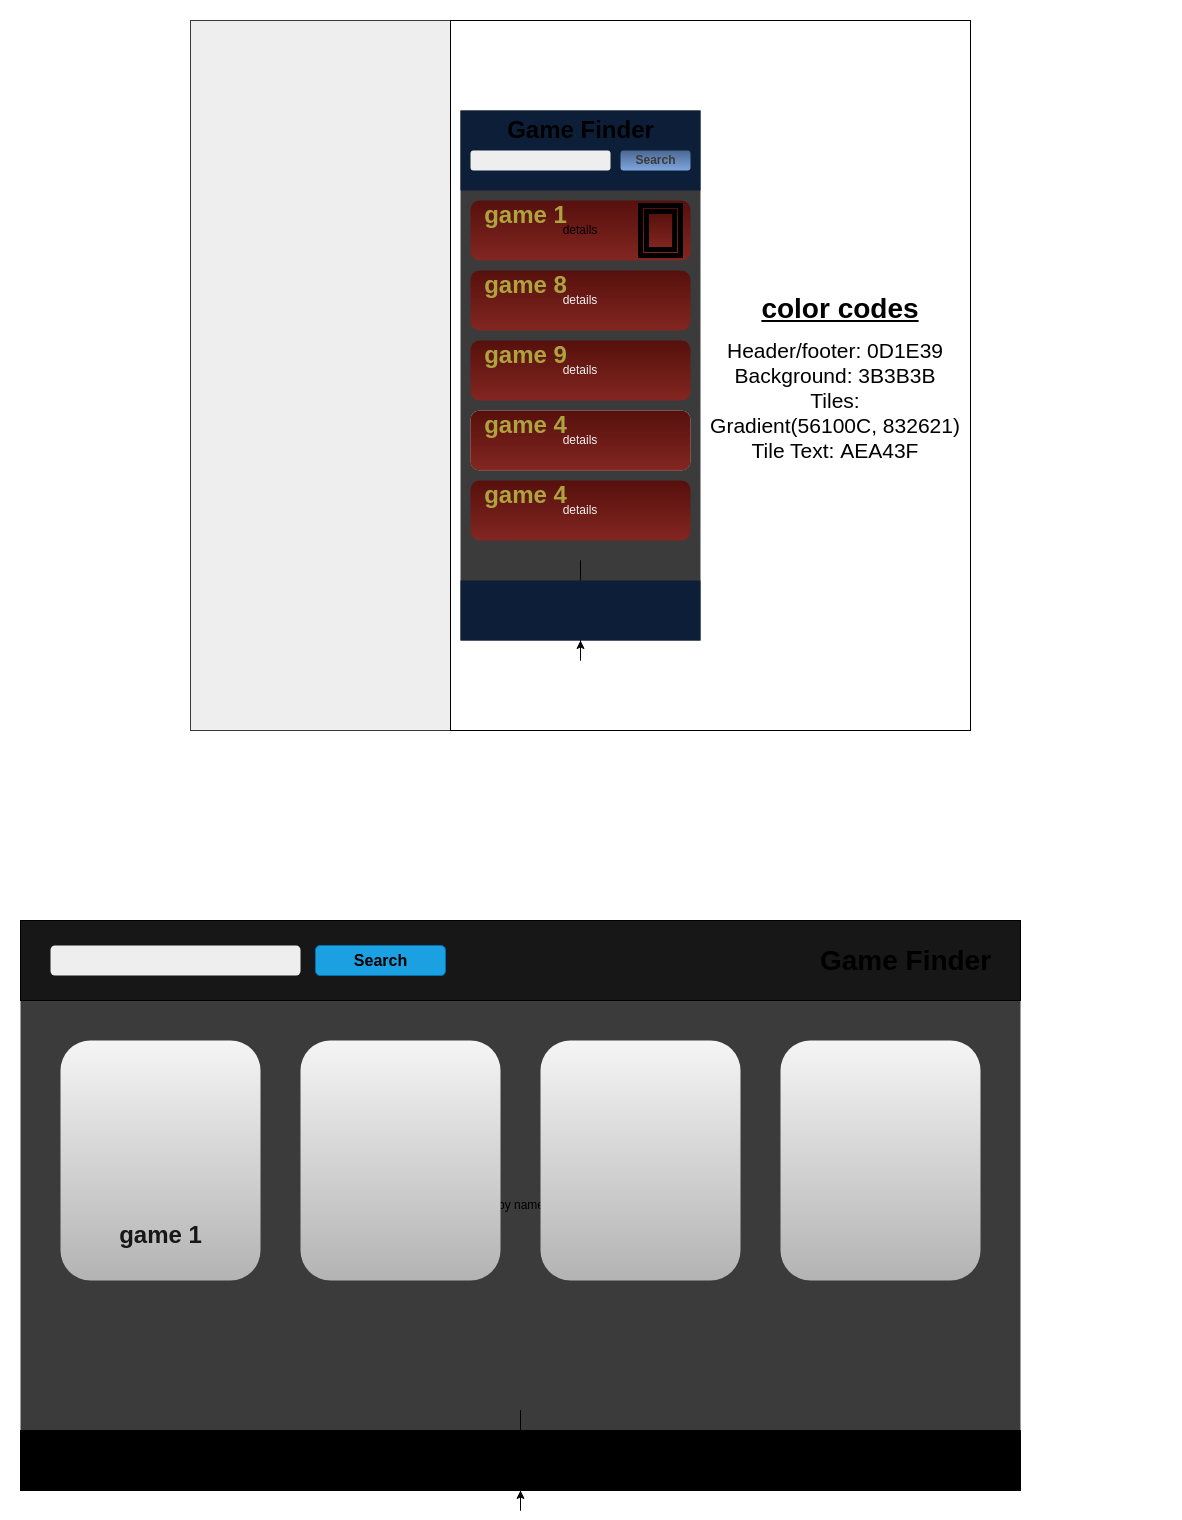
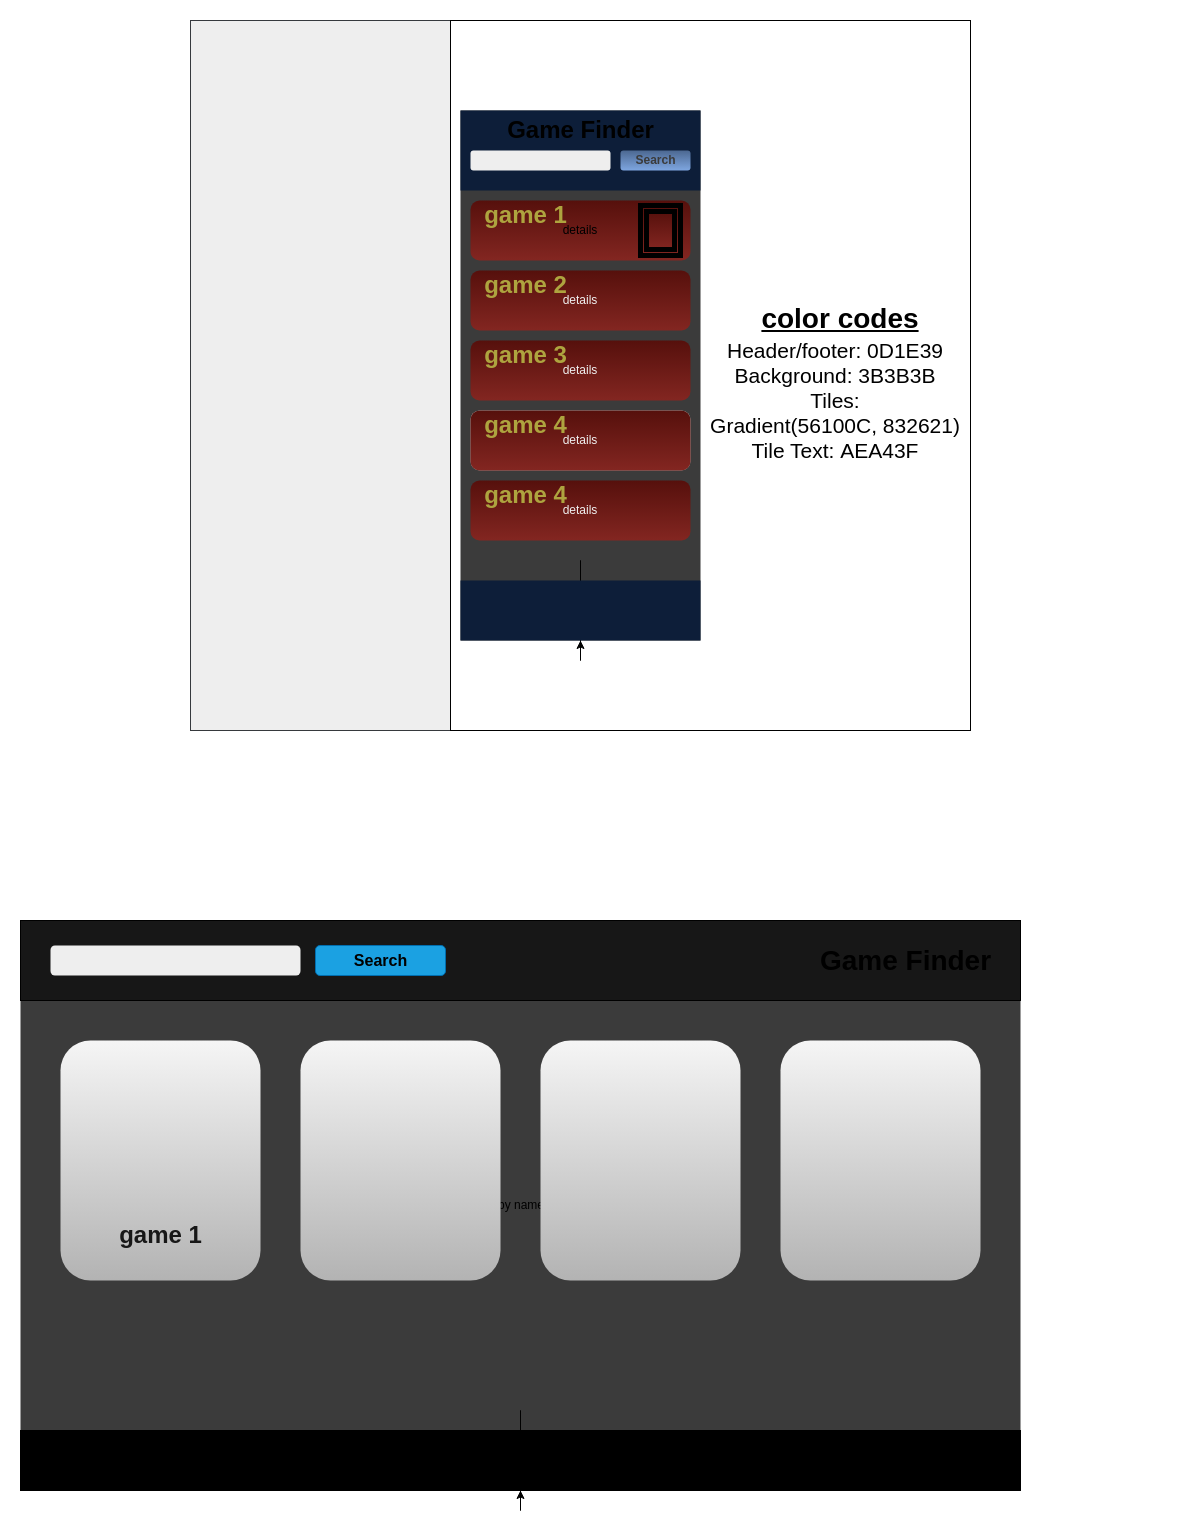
node "game 8": label "game 8" -> "game 2"
node "color codes": moved (841, 308) -> (841, 318)
node "game 9": label "game 9" -> "game 3"
